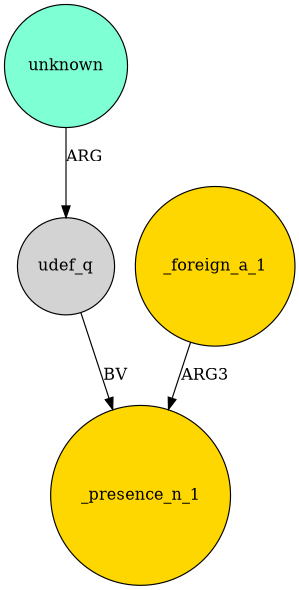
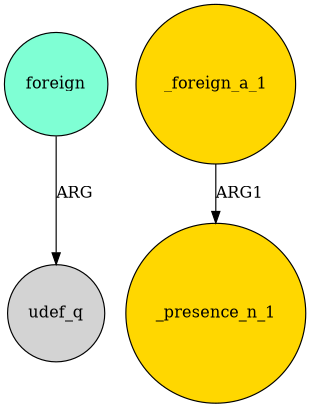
node "unknown": label "unknown" -> "foreign"
edge "udef_q" -> "_presence_n_1": removed, label "BV"
edge "_foreign_a_1" -> "_presence_n_1": label "ARG3" -> "ARG1"
